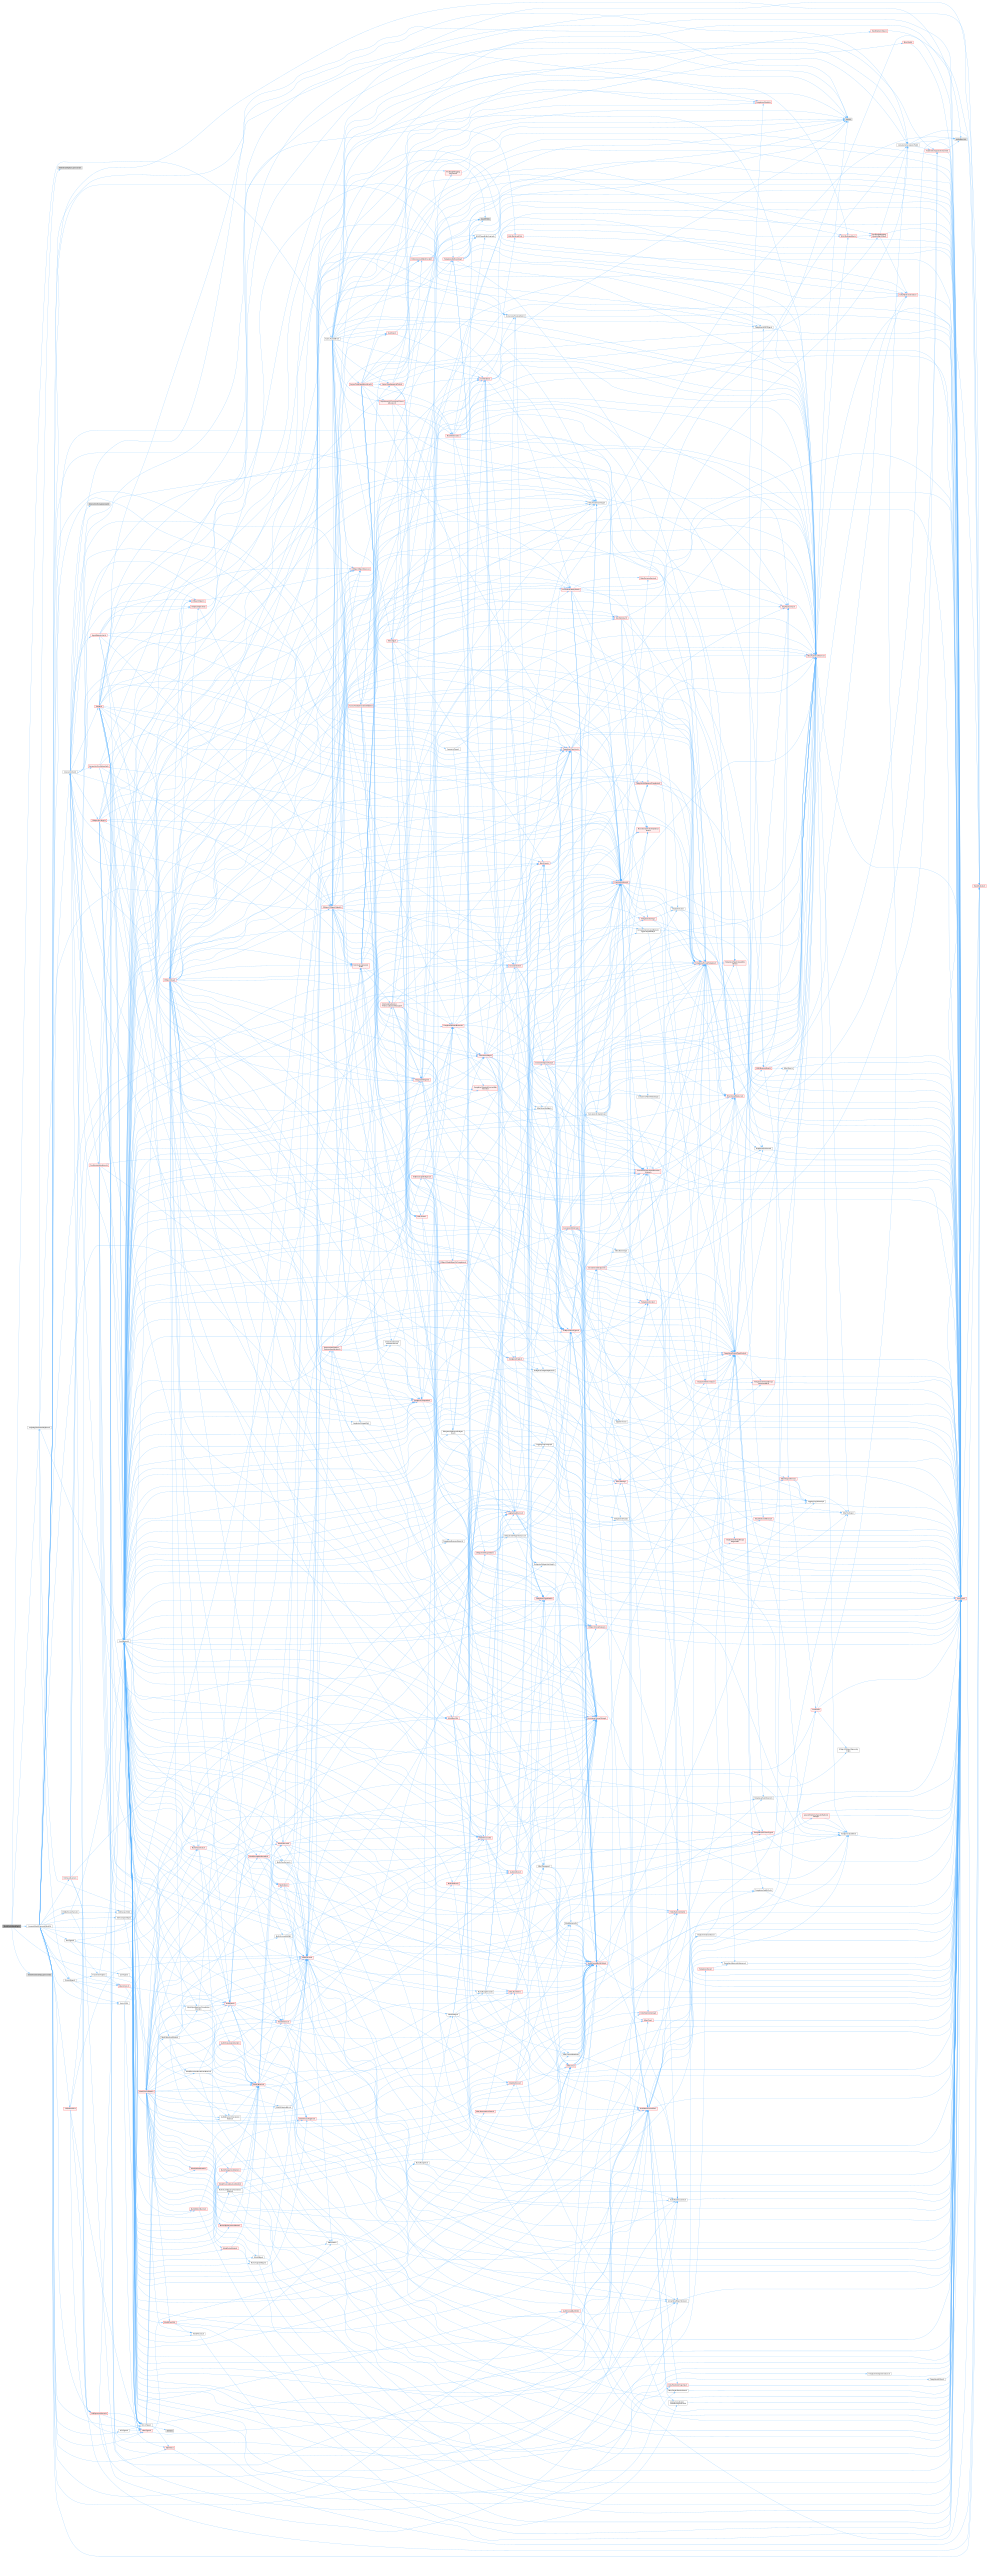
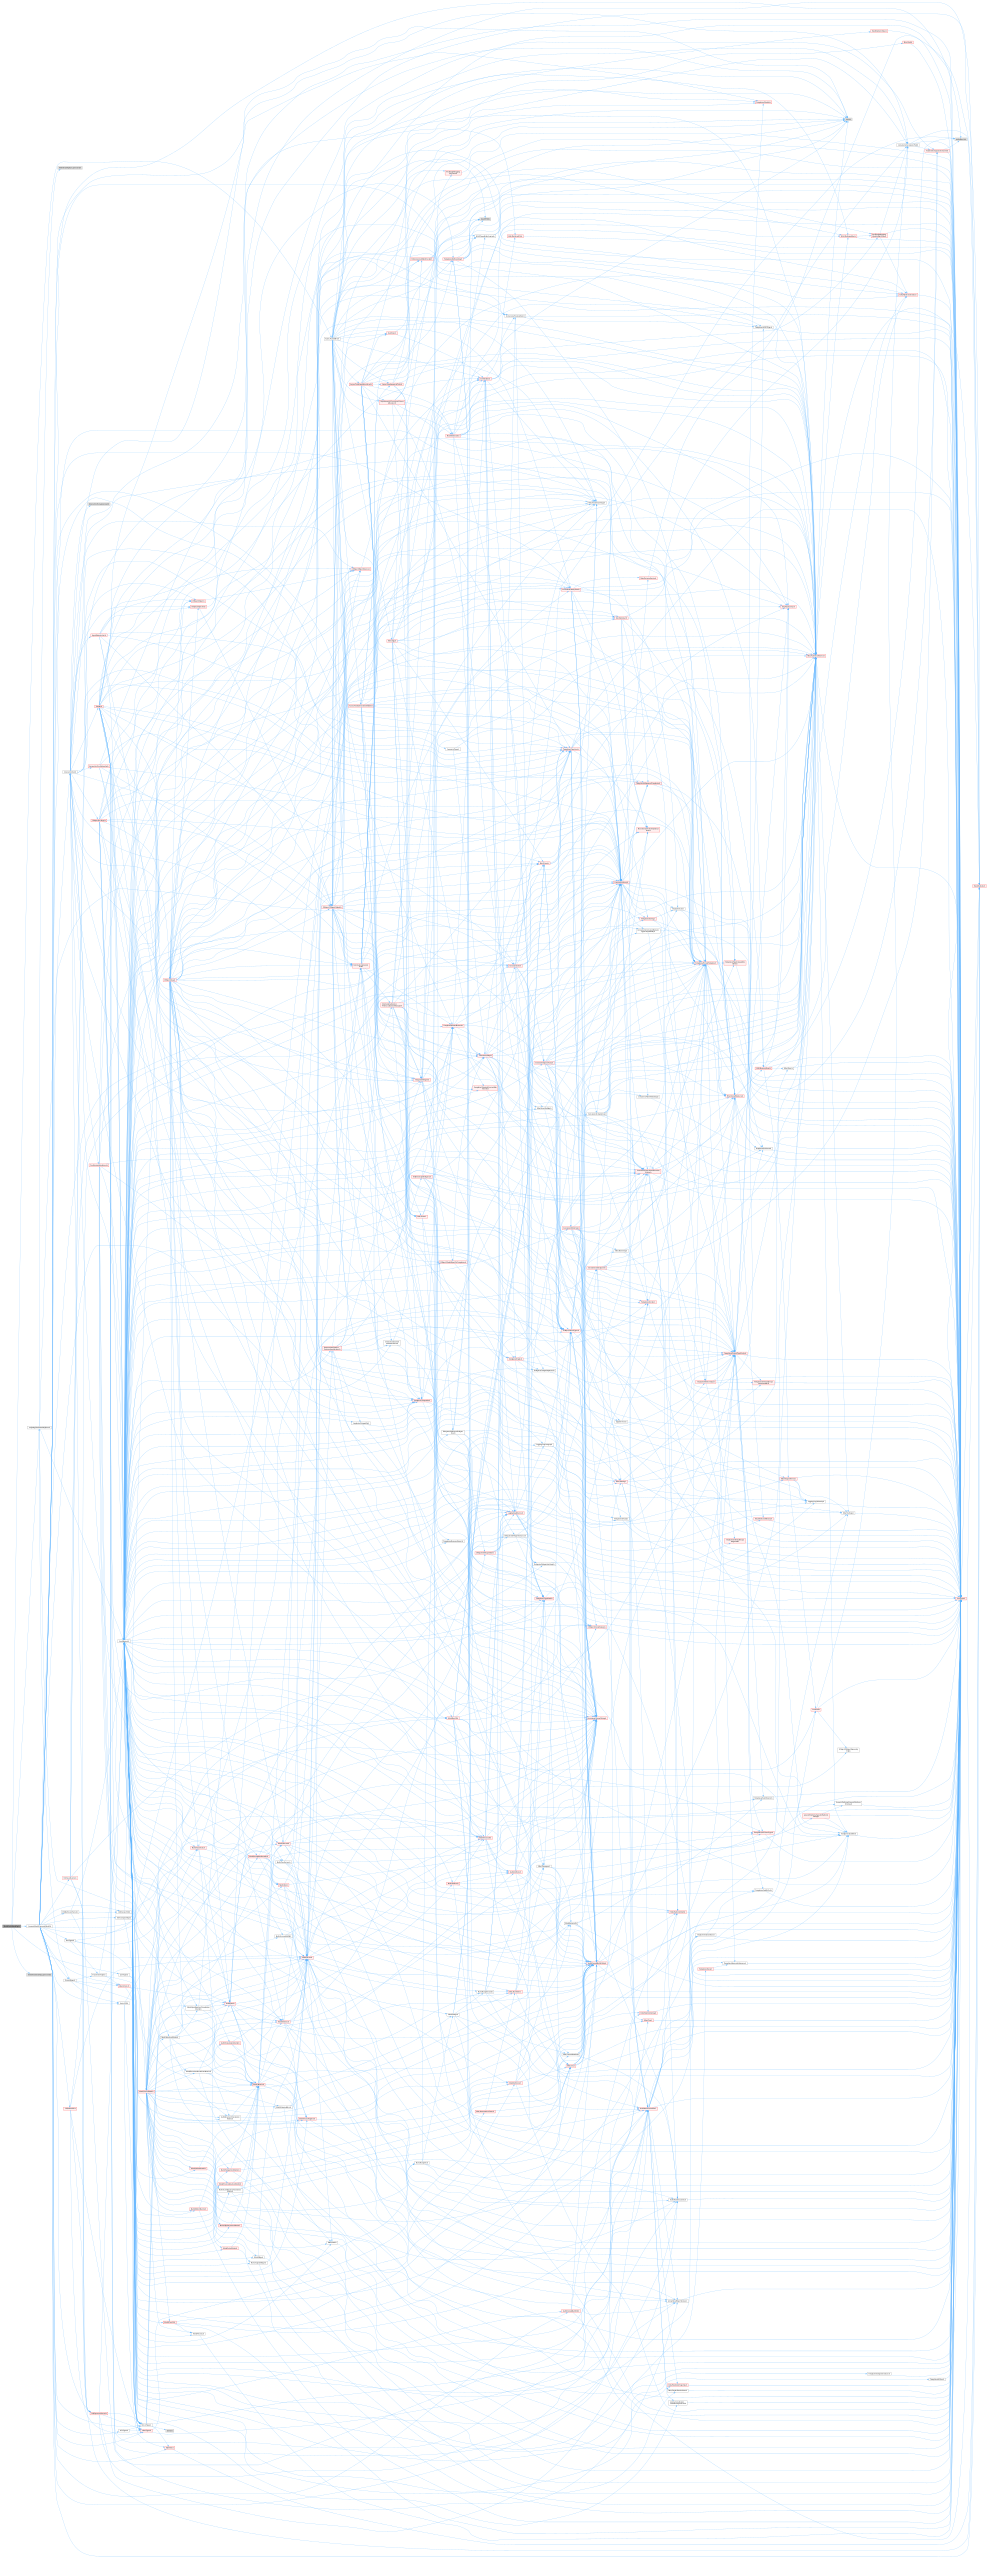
node "GenericPlatform/GenericPlatform Stricmp.h": added
